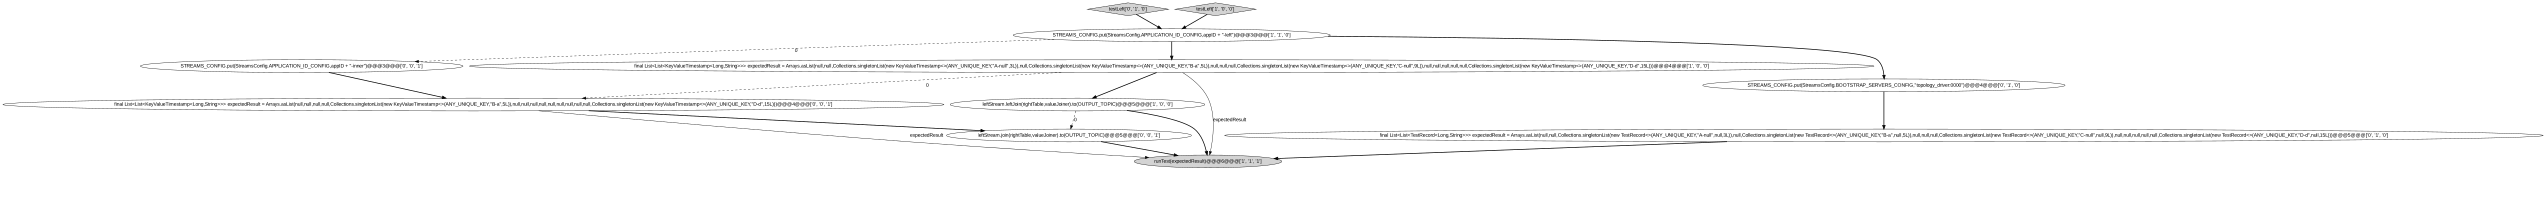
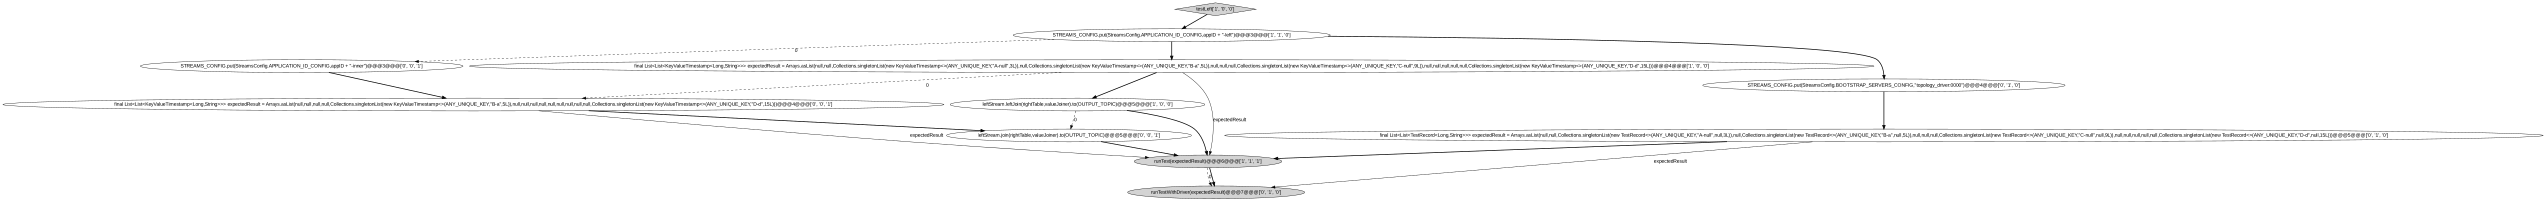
node "testLeft['0', '1', '0']": removed
node "runTestWithDriver(expectedResult)@@@7@@@['0', '1', '0']": added
